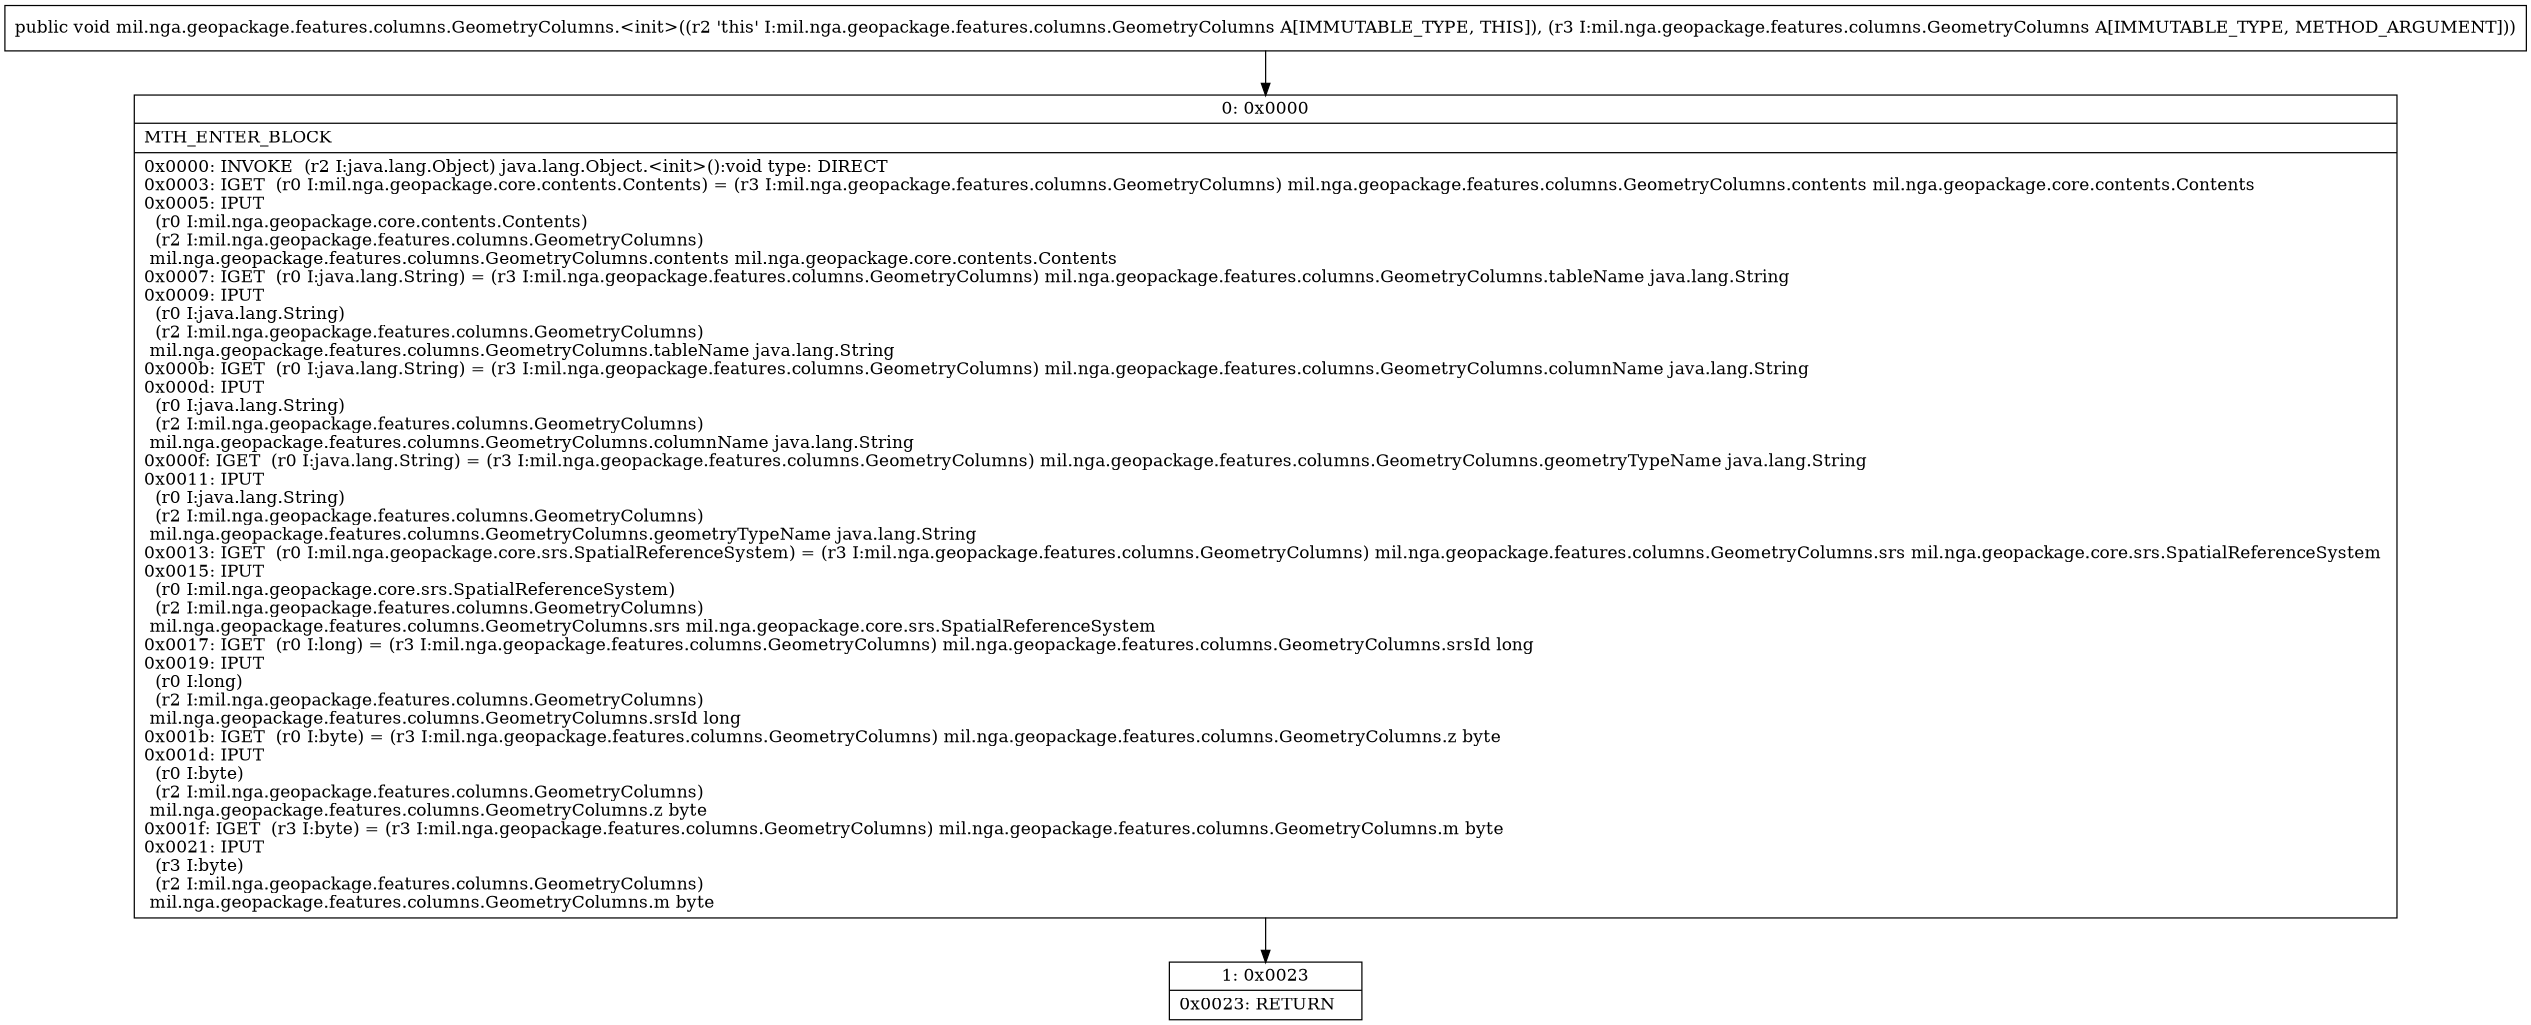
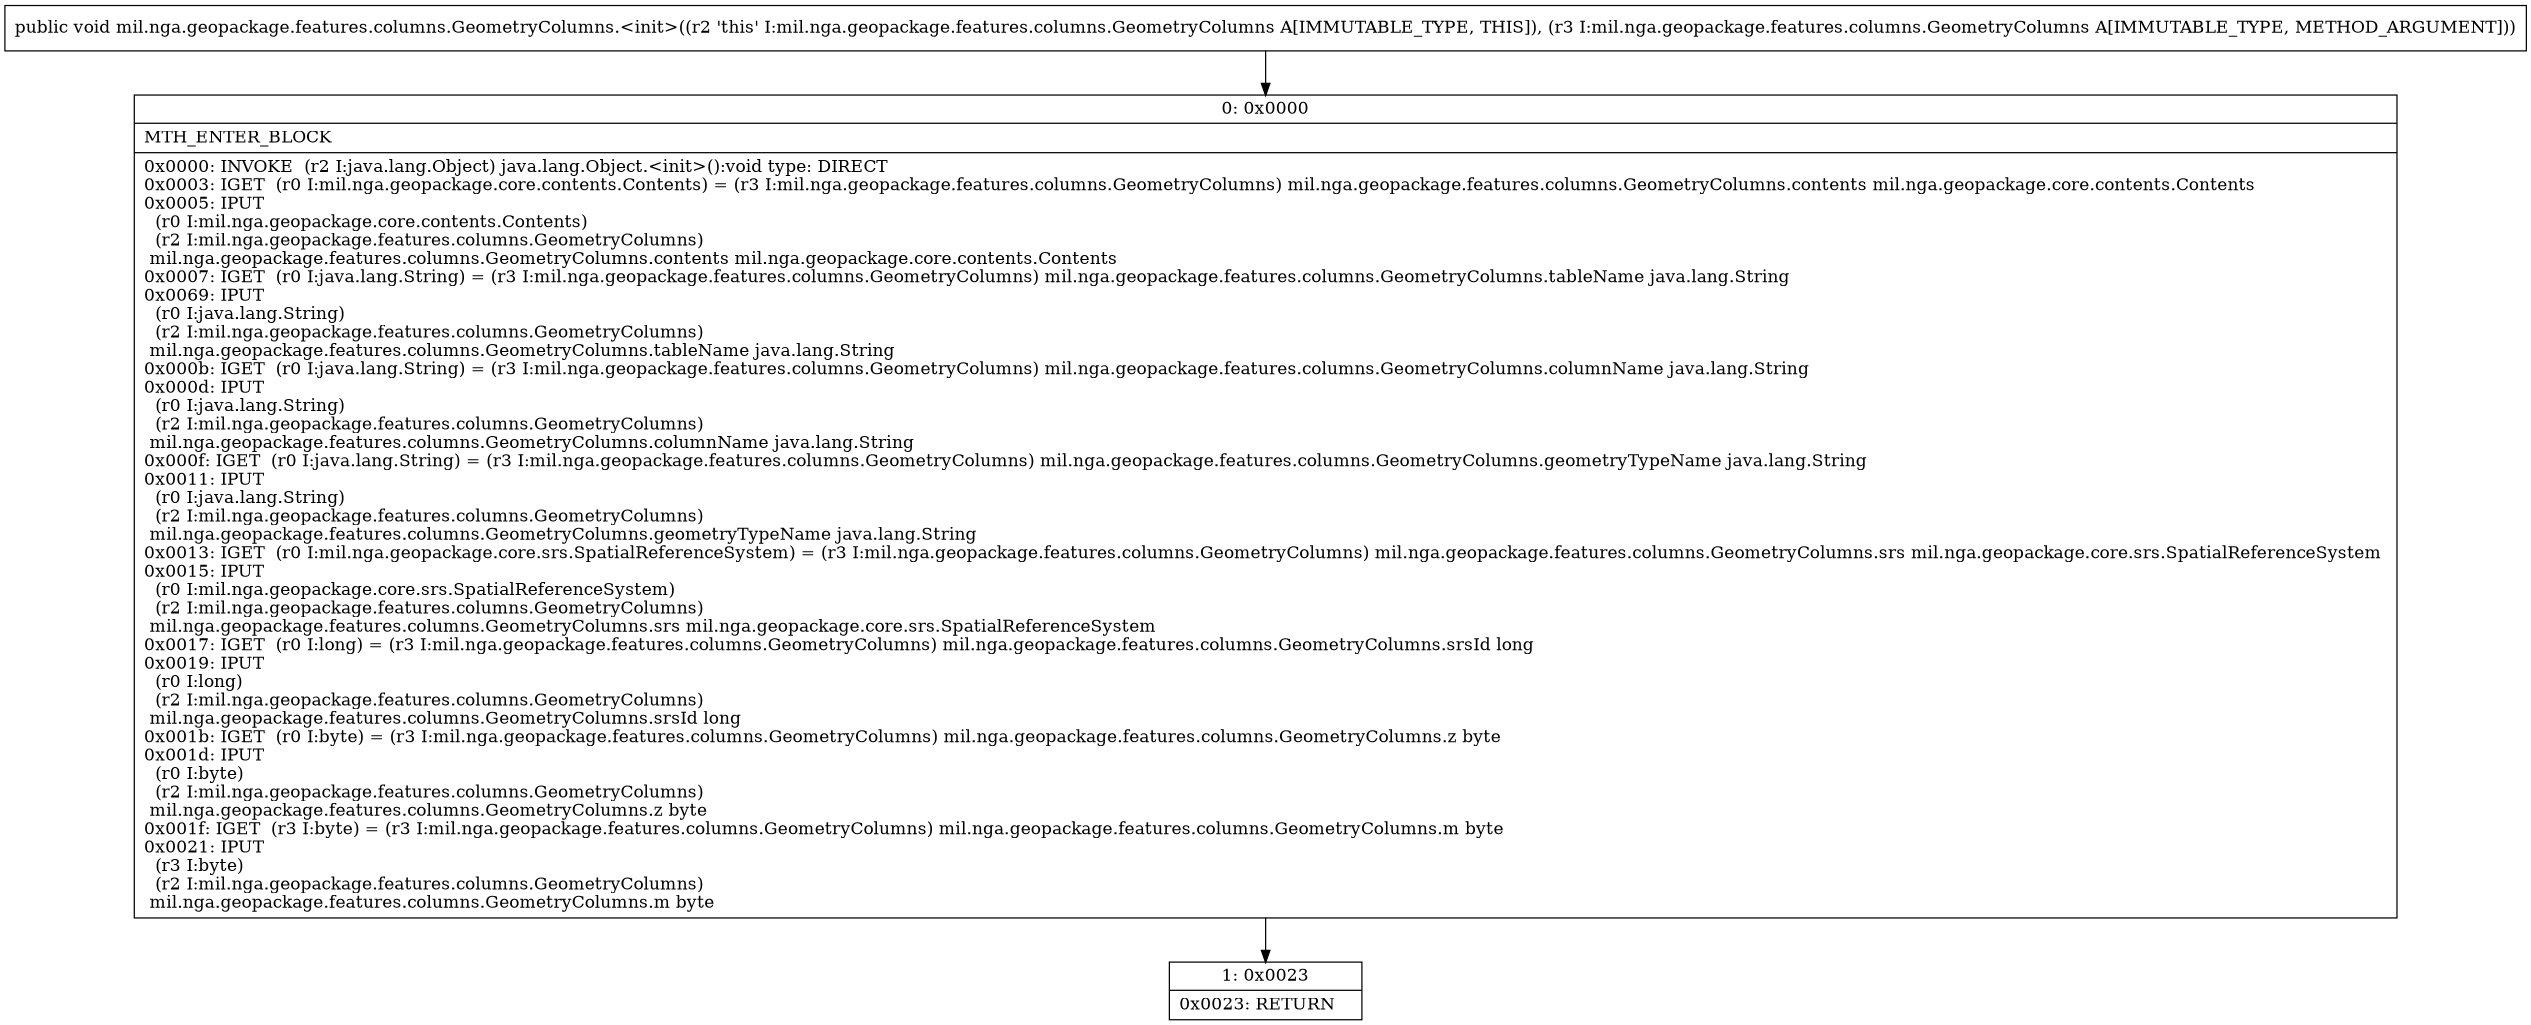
node "0: 0x0000": text "0x0009: IPUT" -> "0x0069: IPUT"
